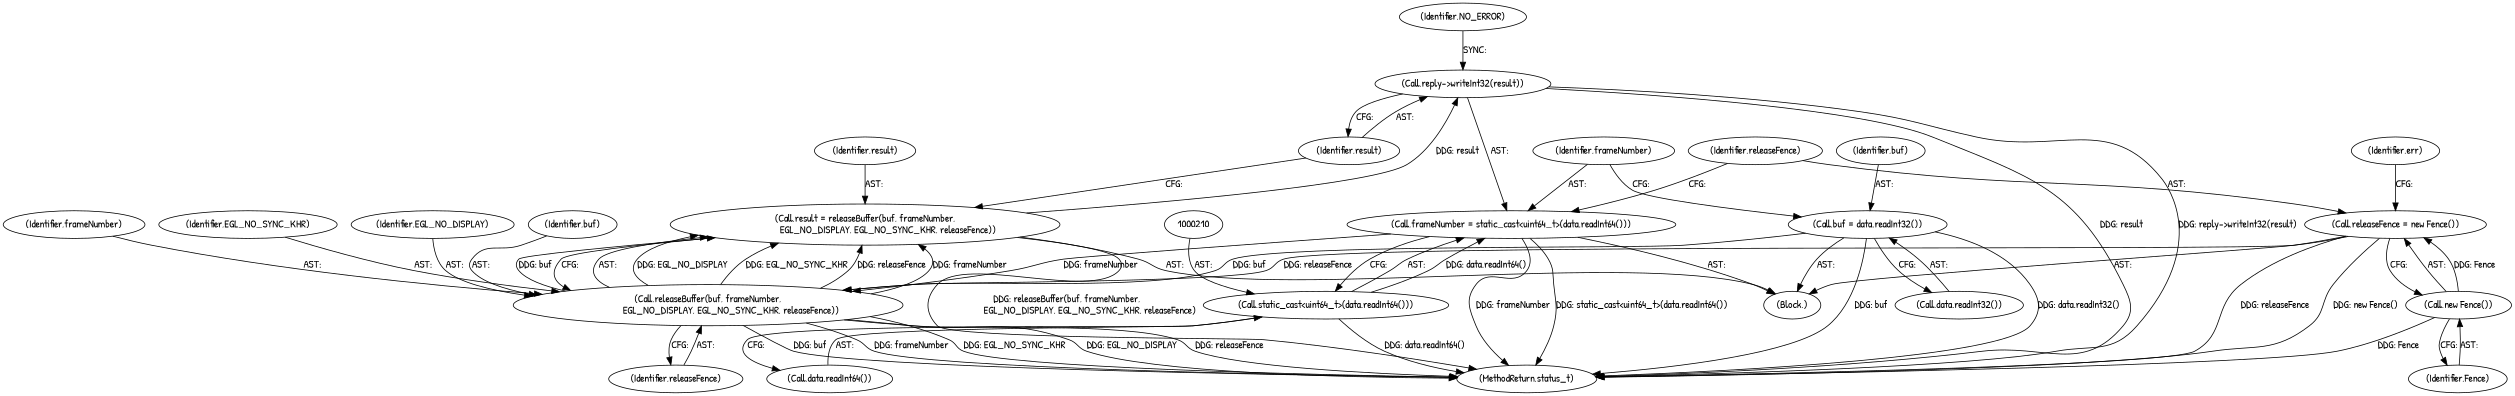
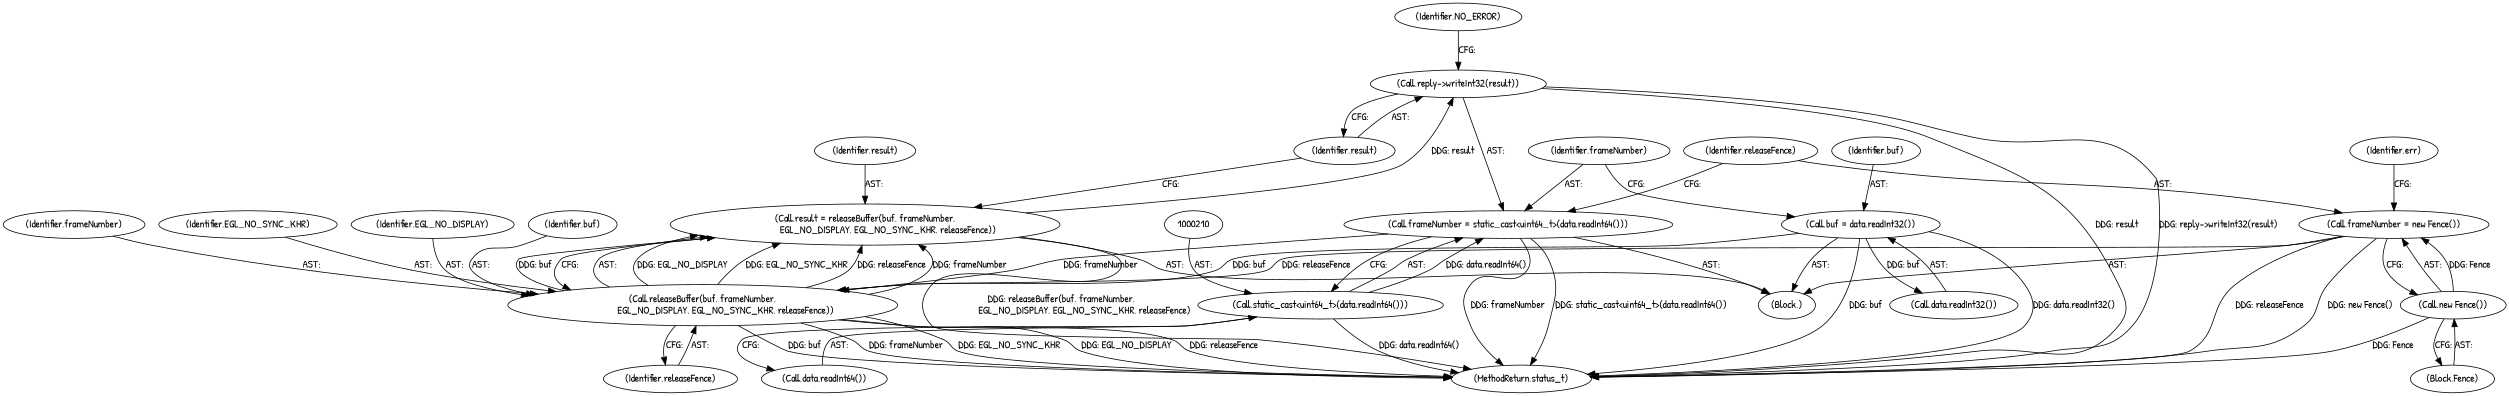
edge "(Identifier,NO_ERROR)" -> "(Call,reply->writeInt32(result))": label "SYNC: " -> "CFG: "
node "(Call,releaseFence = new Fence())": label "(Call,releaseFence = new Fence())" -> "(Call,frameNumber = new Fence())"
edge "(Call,buf = data.readInt32())" -> "(Call,data.readInt32())": label "CFG: " -> "DDG: buf"
node "(Identifier,Fence)": label "(Identifier,Fence)" -> "(Block,Fence)"
